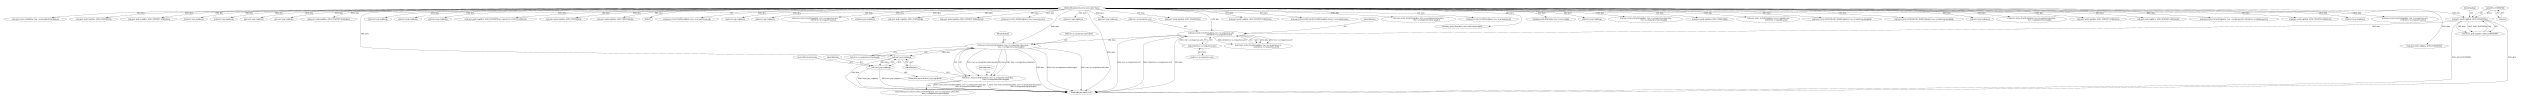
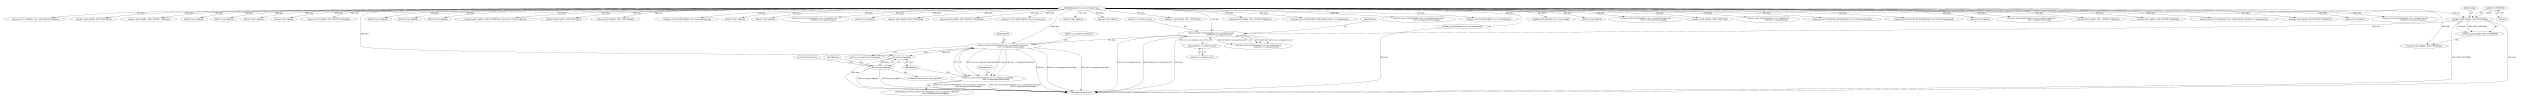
node "1000107": removed
edge "(Call,!asn1_push_tag(data, ASN1_CONTEXT(8)))" -> "(Call,asn1_push_tag(data, ASN1_CONTEXT(8)))": now "(Call,!asn1_push_tag(data, ASN1_CONTEXT(8)))" -> "(Call,asn1_push_tag(data, ASN1_CONTEXT(6)))"
edge "(MethodParameterIn,struct asn1_data *data)" -> "(MethodReturn,static bool)": now "(Call,ldap_push_filter(data, tree->u.list.elements[i]))" -> "(MethodReturn,static bool)"
